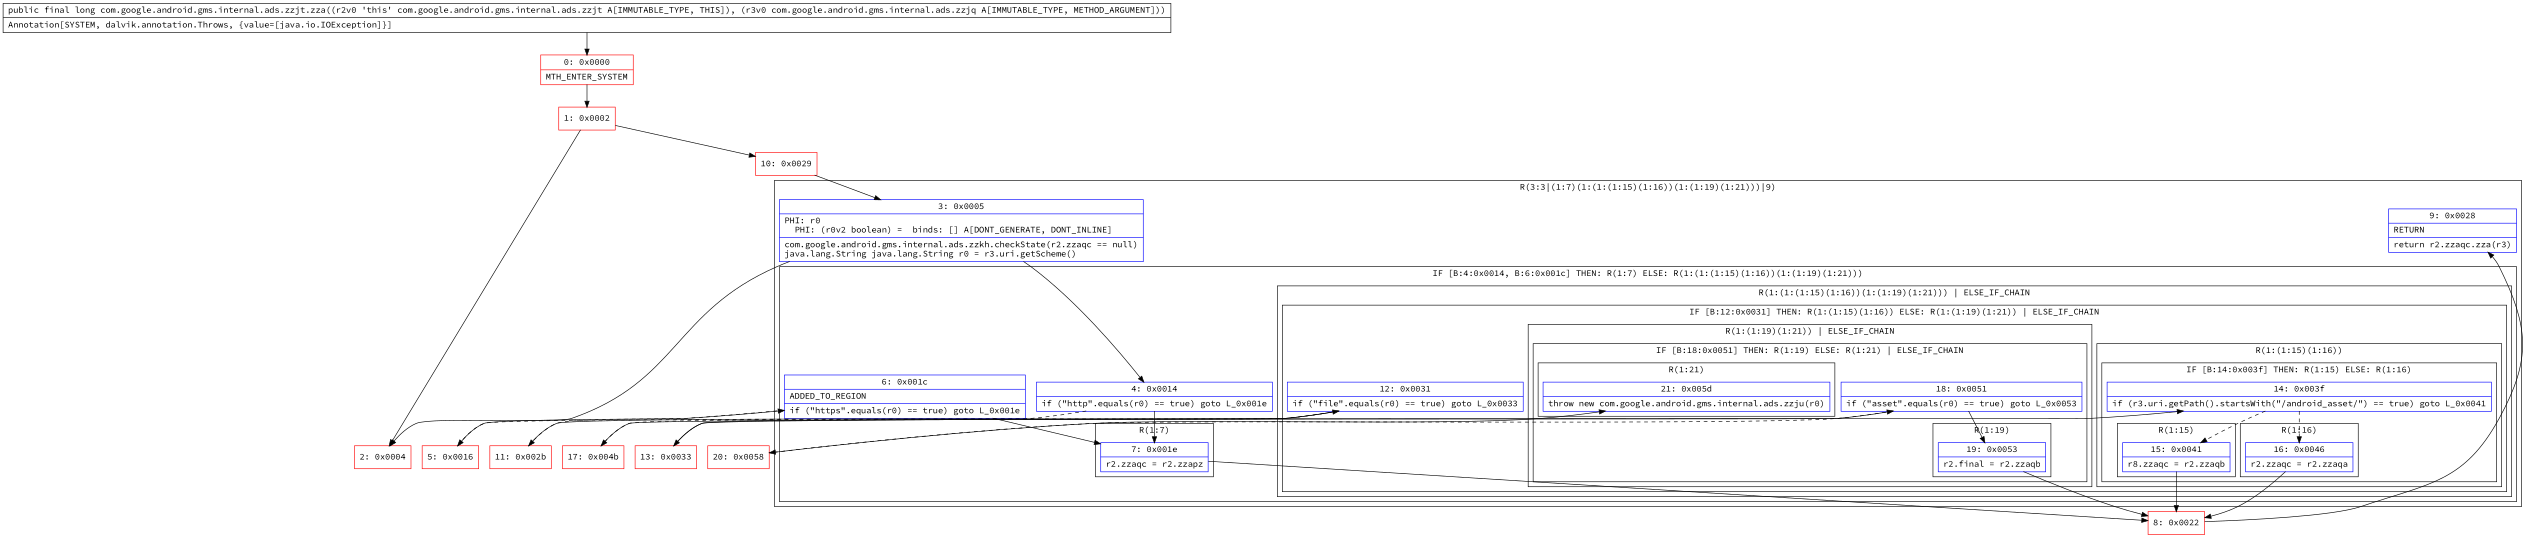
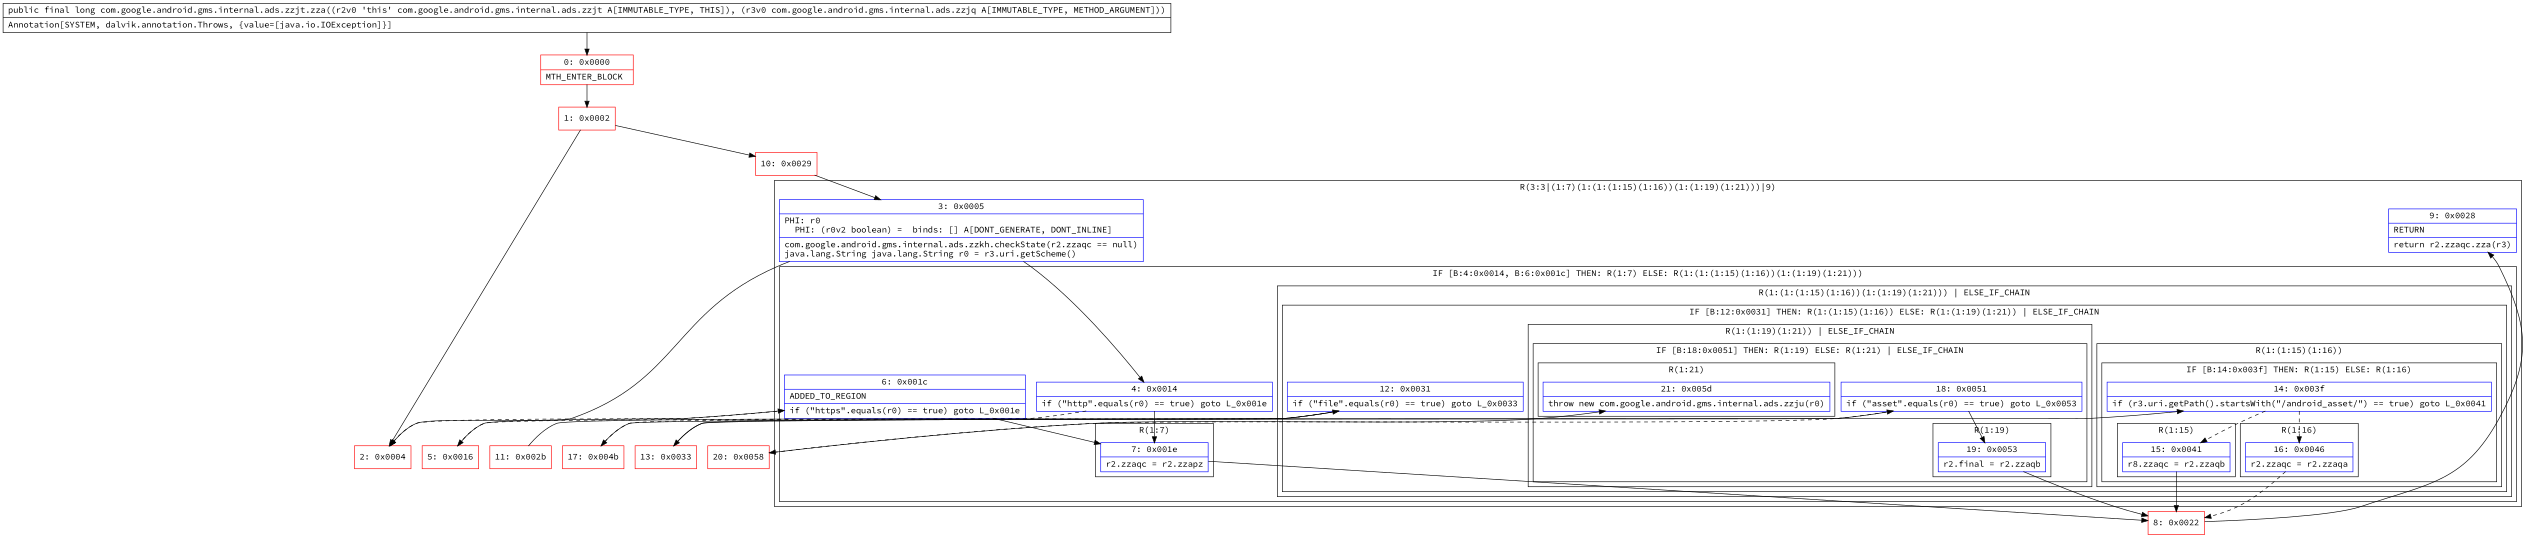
node "0: 0x0000": text "MTH_ENTER_SYSTEM" -> "MTH_ENTER_BLOCK"
edge "6: 0x001c" -> "11: 0x002b": now "6: 0x001c" -> "2: 0x0004"
edge "16: 0x0046" -> "8: 0x0022": style solid -> dashed
